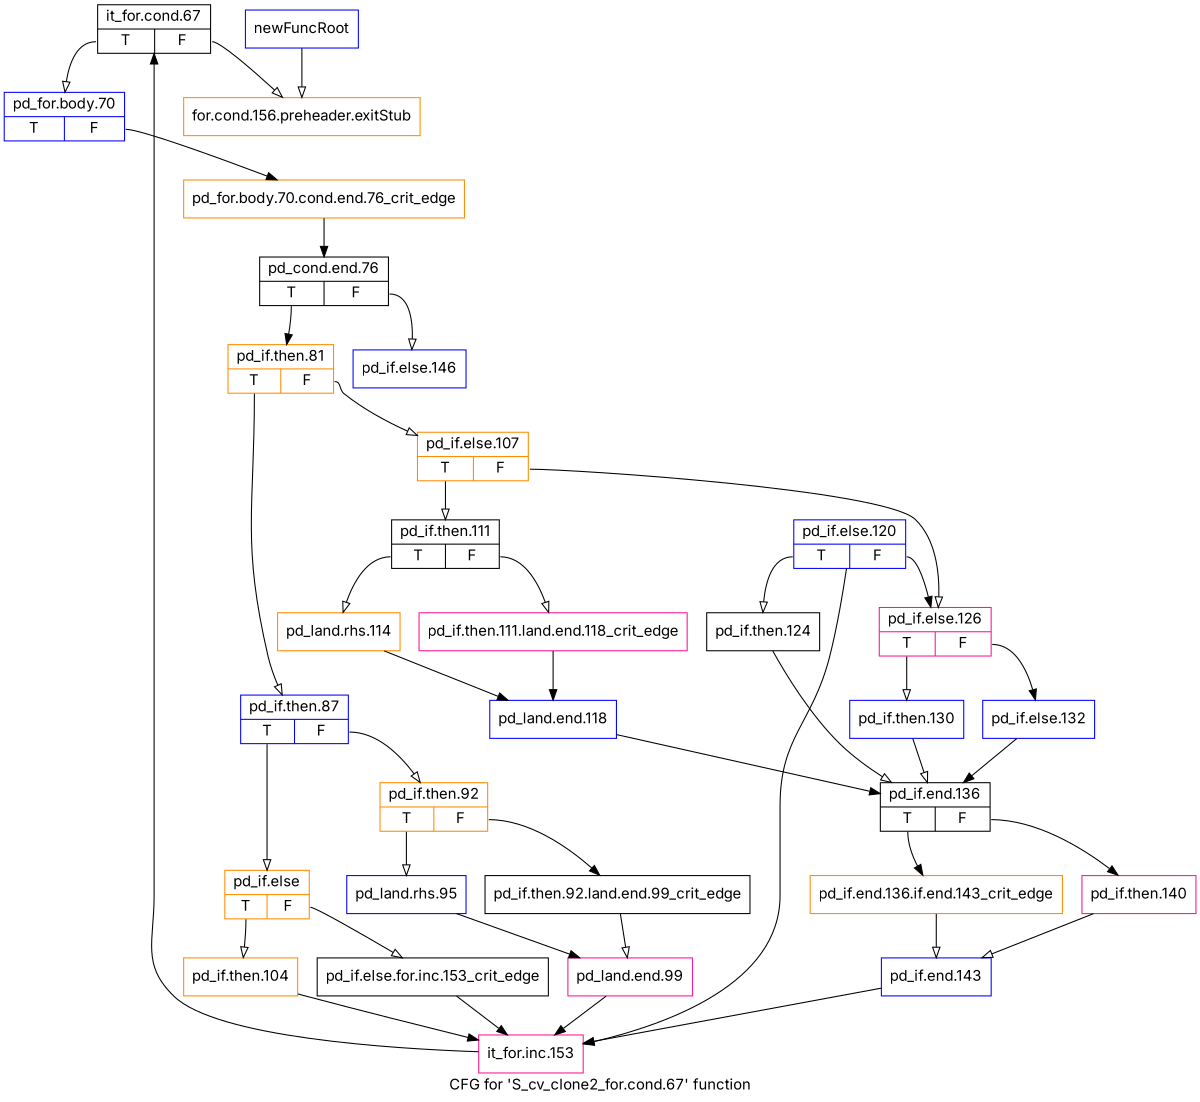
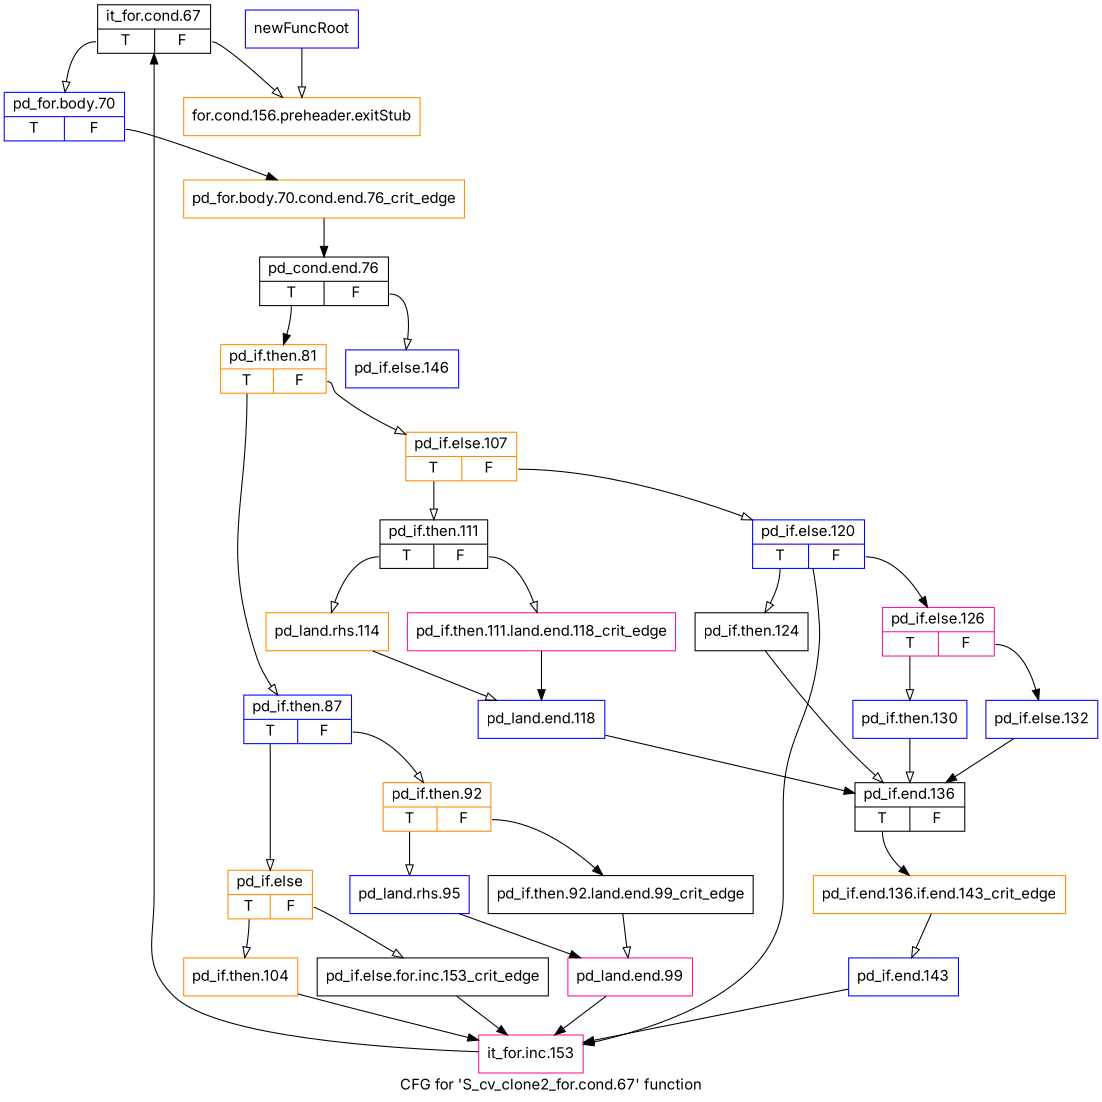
edge "pd_if.else.107" -> "pd_if.else.126": now "pd_if.else.107" -> "pd_if.else.120"
edge "pd_land.rhs.114" -> "pd_land.end.118": arrowhead normal -> onormal
node "pd_if.then.140": removed
